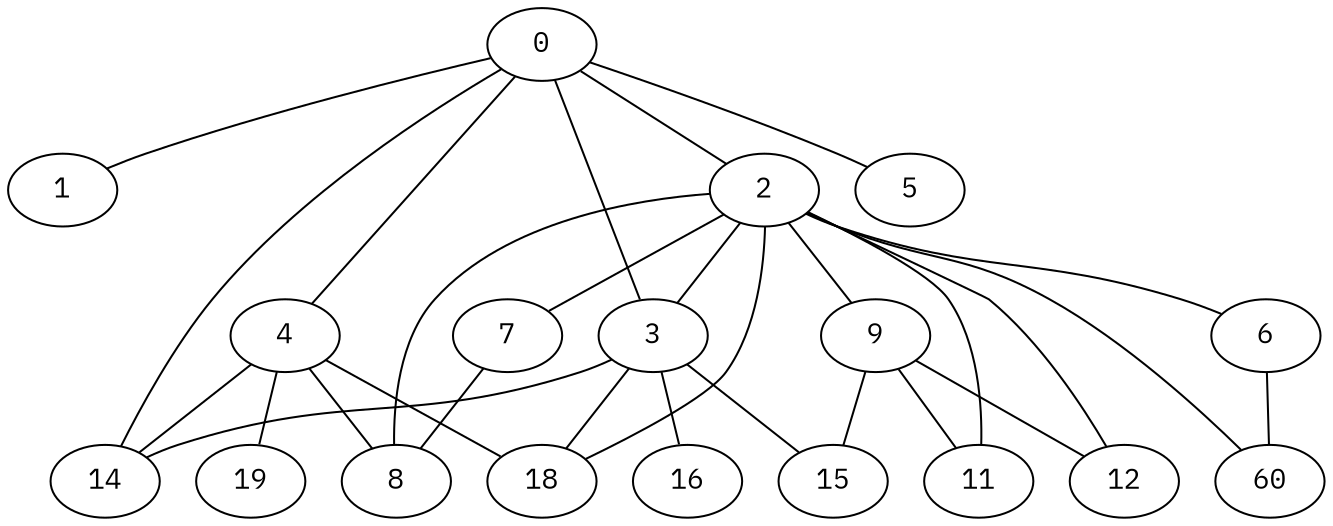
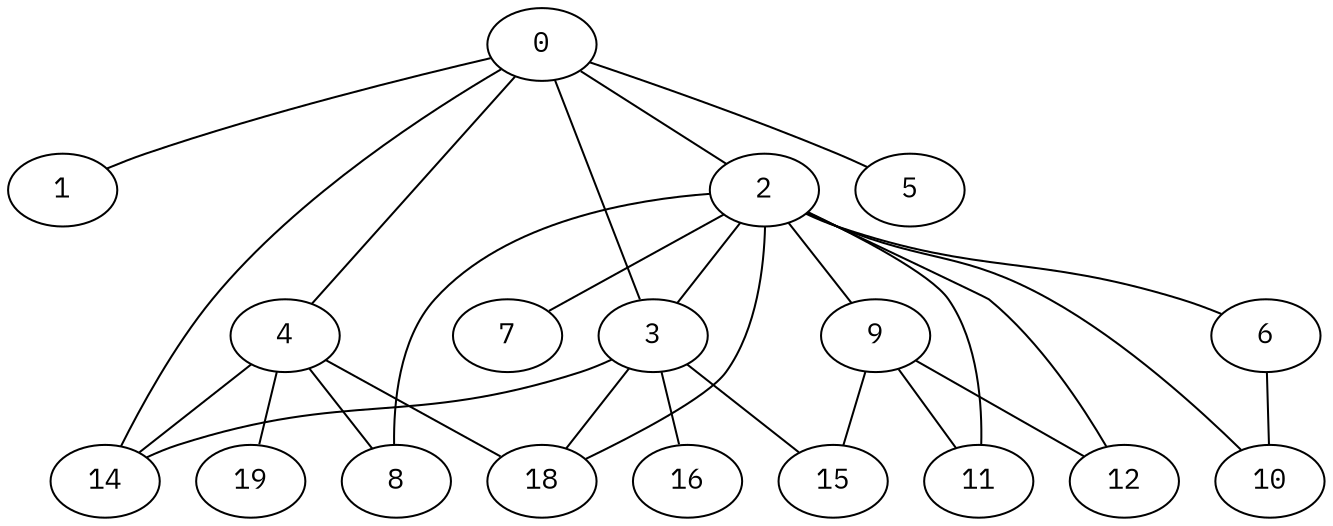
edge "7" -- "8": removed
node "60": label "60" -> "10"
